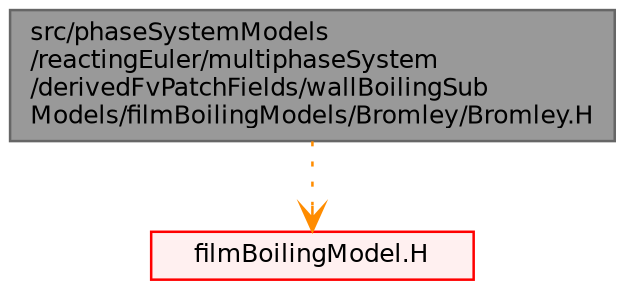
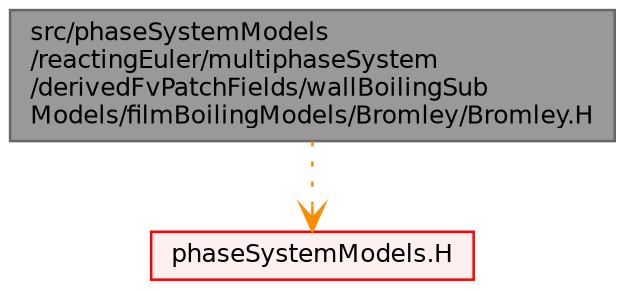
node "filmBoilingModel.H": label "filmBoilingModel.H" -> "phaseSystemModels.H"
